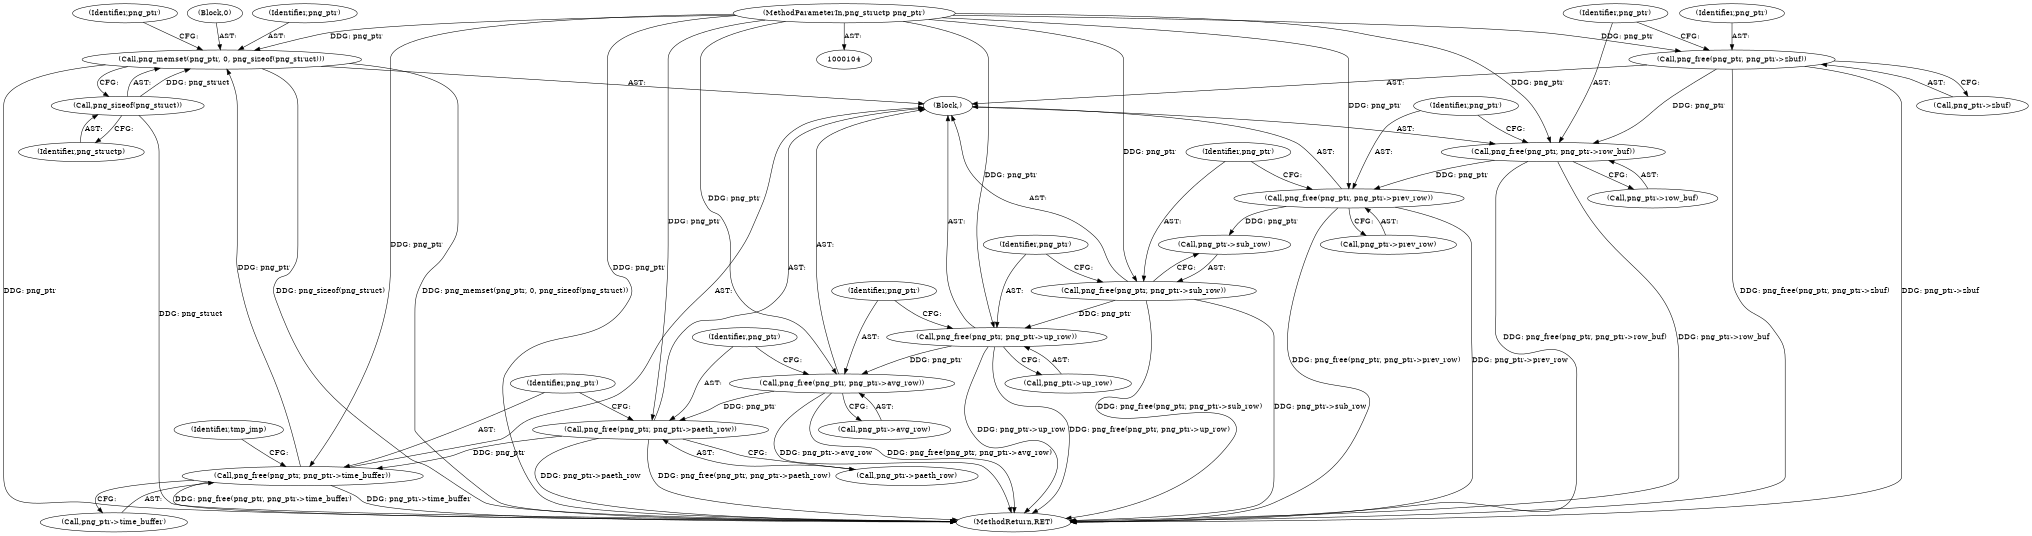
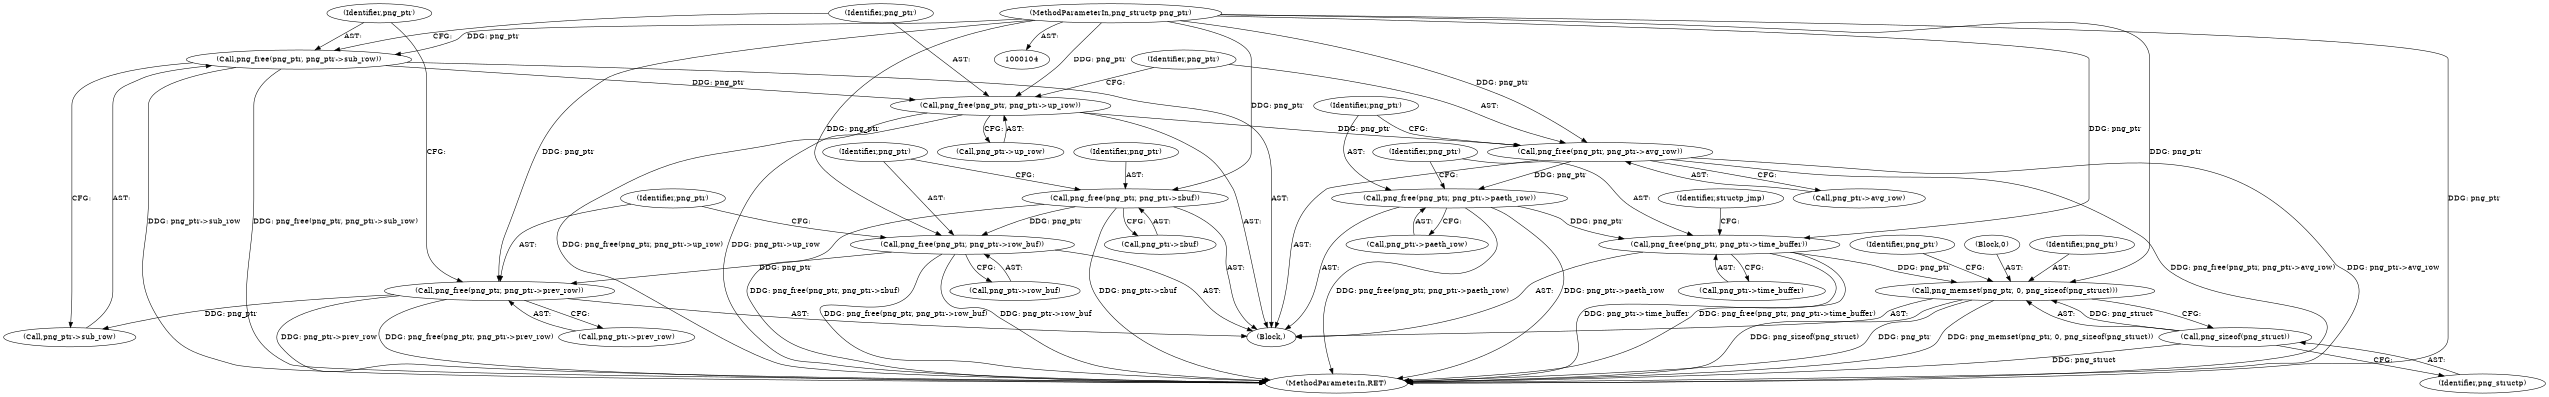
edge "(Block,)" -> "(Call,png_free(png_ptr, png_ptr->row_buf))": reversed
edge "(MethodParameterIn,png_structp png_ptr)" -> "(Call,png_free(png_ptr, png_ptr->paeth_row))": removed, label "DDG: png_ptr"
node "(Identifier,tmp_jmp)": label "(Identifier,tmp_jmp)" -> "(Identifier,structp_jmp)"
node "(MethodReturn,RET)": label "(MethodReturn,RET)" -> "(MethodParameterIn,RET)"
